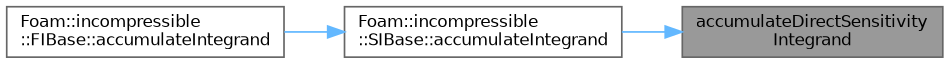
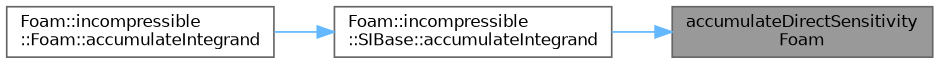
node "Foam::incompressible ::FIBase::accumulateIntegrand": label "Foam::incompressible ::FIBase::accumulateIntegrand" -> "Foam::incompressible ::Foam::accumulateIntegrand"
node "accumulateDirectSensitivity Integrand": label "accumulateDirectSensitivity Integrand" -> "accumulateDirectSensitivity Foam"
